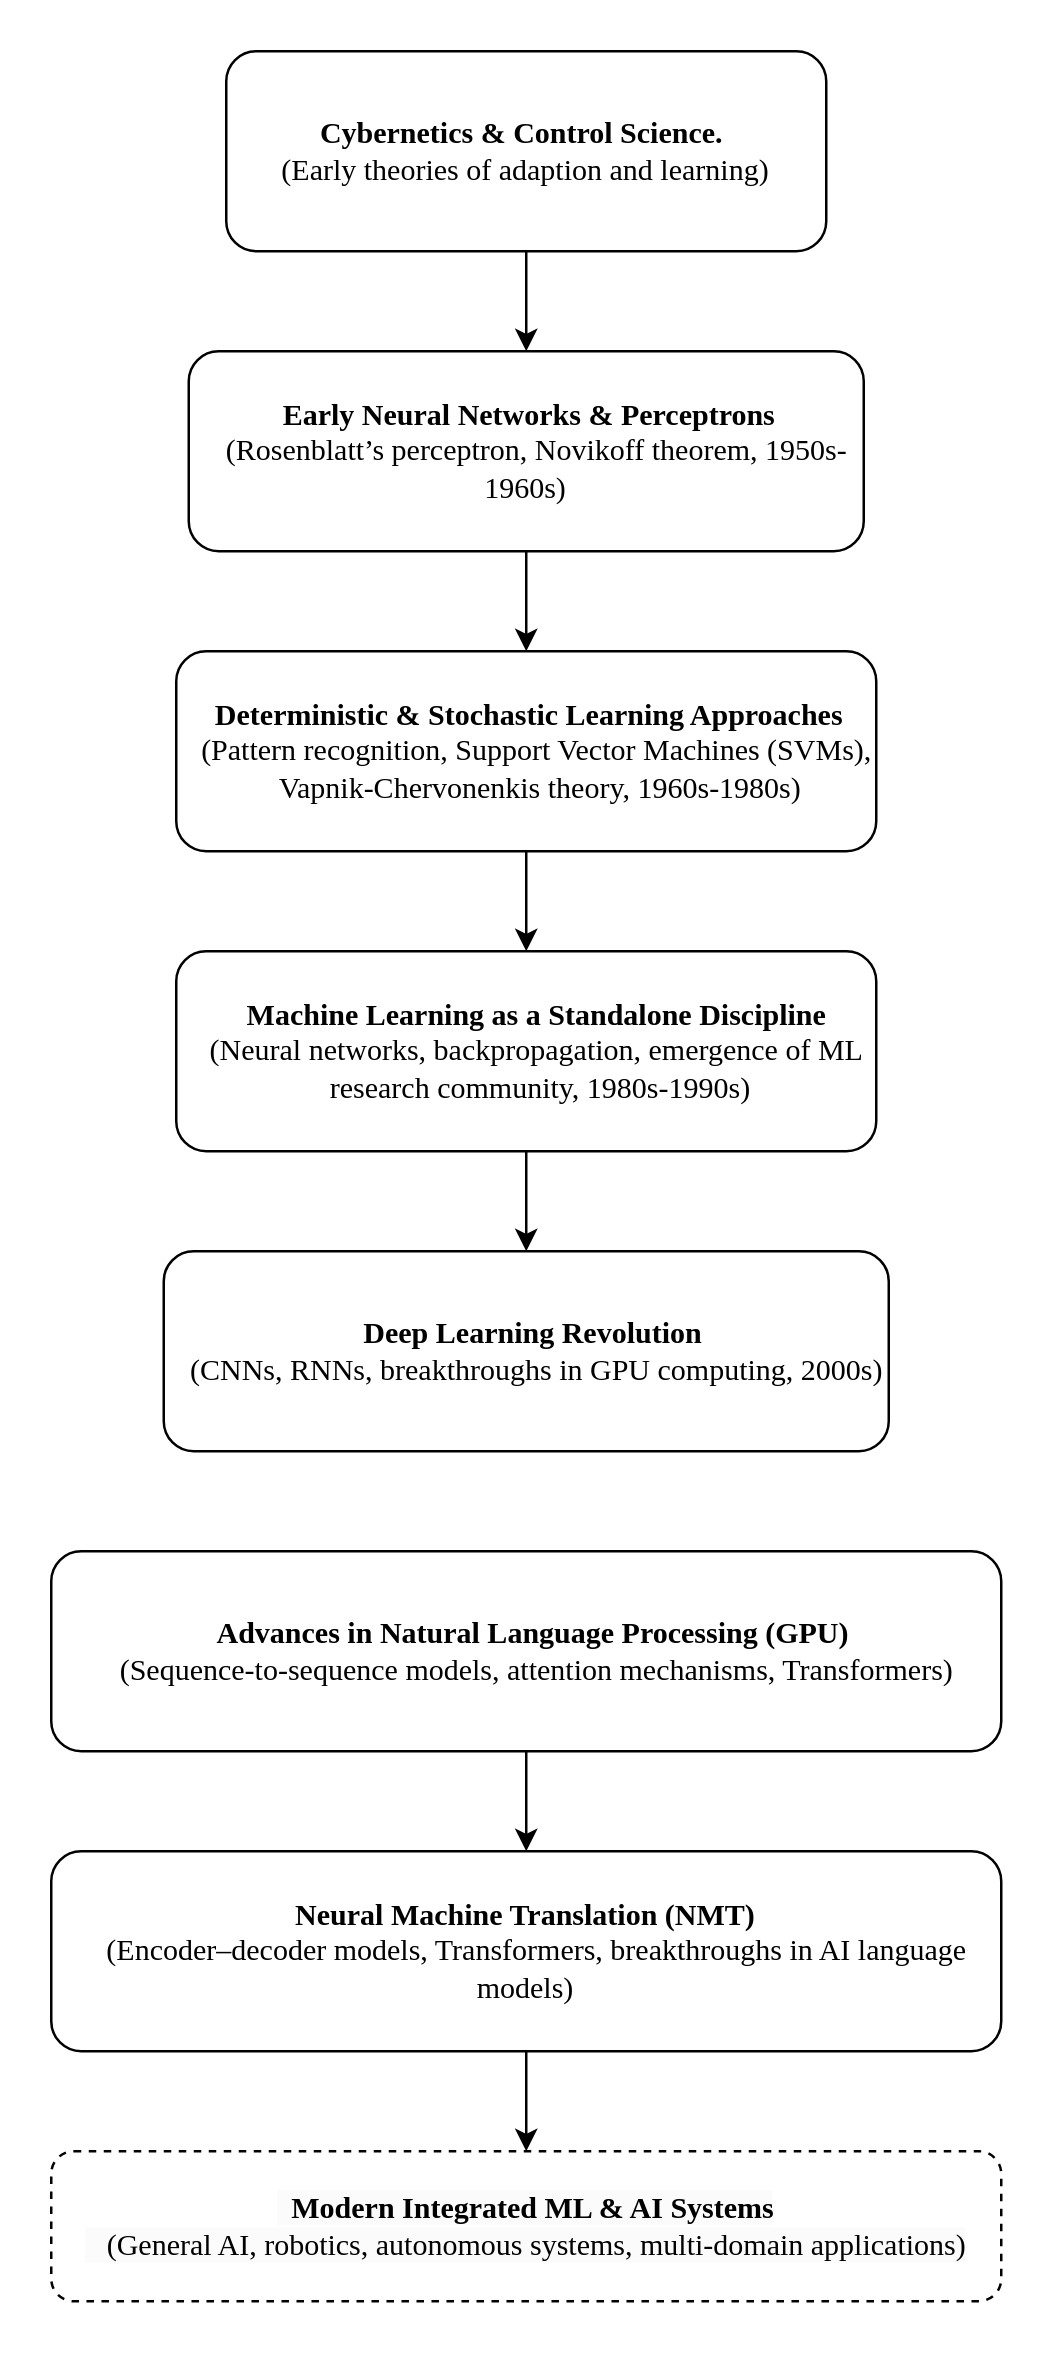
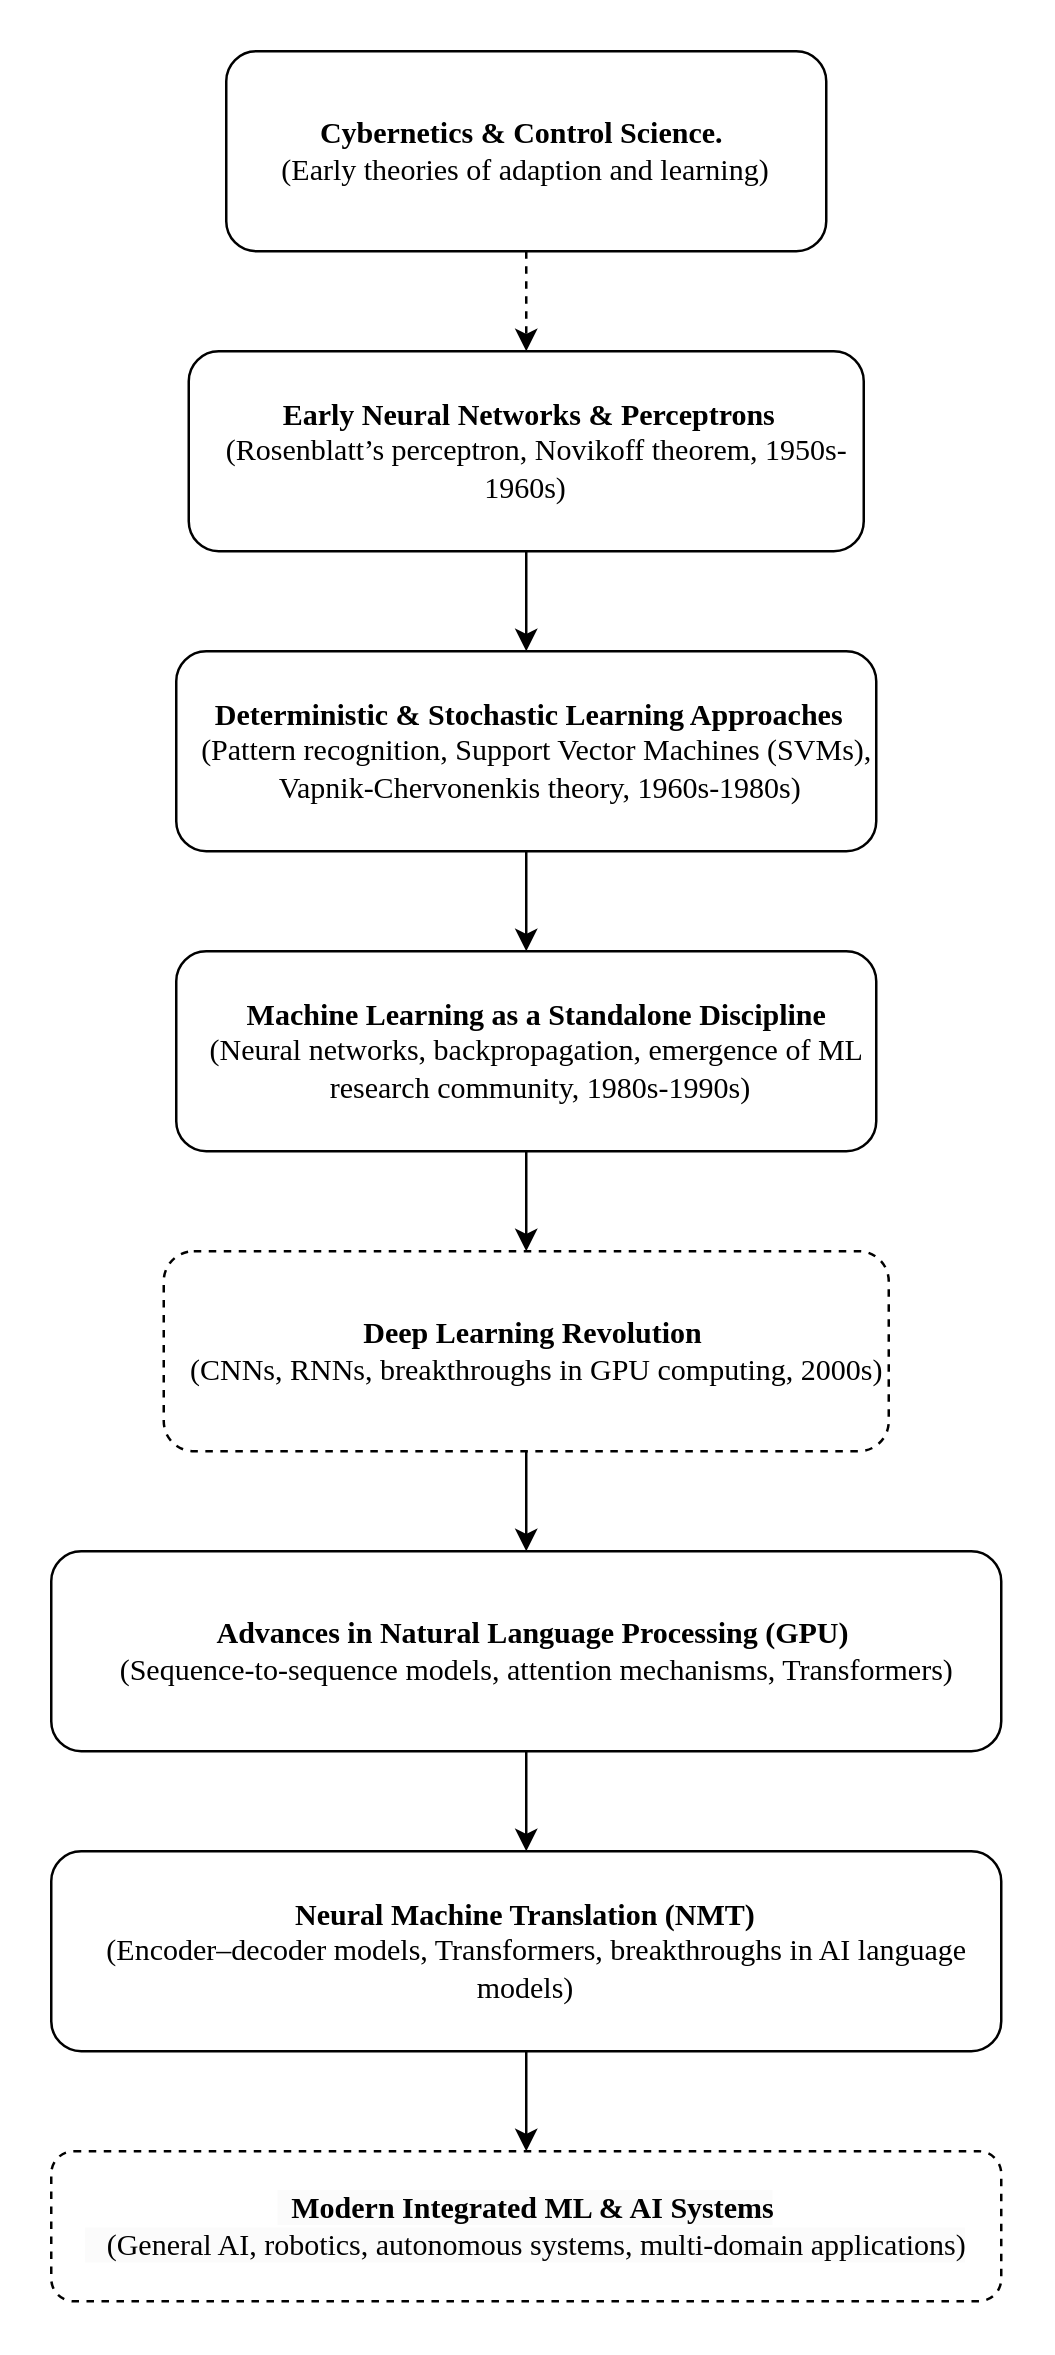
edge "Cybernetics & Control Science. (Early theories of adaption and learning)" -> "Early Neural Networks & Perceptrons (Rosenblatt’s perceptron, Novikoff theorem, 1950s-1960s)": style solid -> dashed
node "Deep Learning Revolution (CNNs, RNNs, breakthroughs in GPU computing, 2000s)": style solid -> dashed
edge "Deep Learning Revolution (CNNs, RNNs, breakthroughs in GPU computing, 2000s)" -> "Advances in Natural Language Processing (GPU) (Sequence-to-sequence models, attention mechanisms, Transformers)": added
